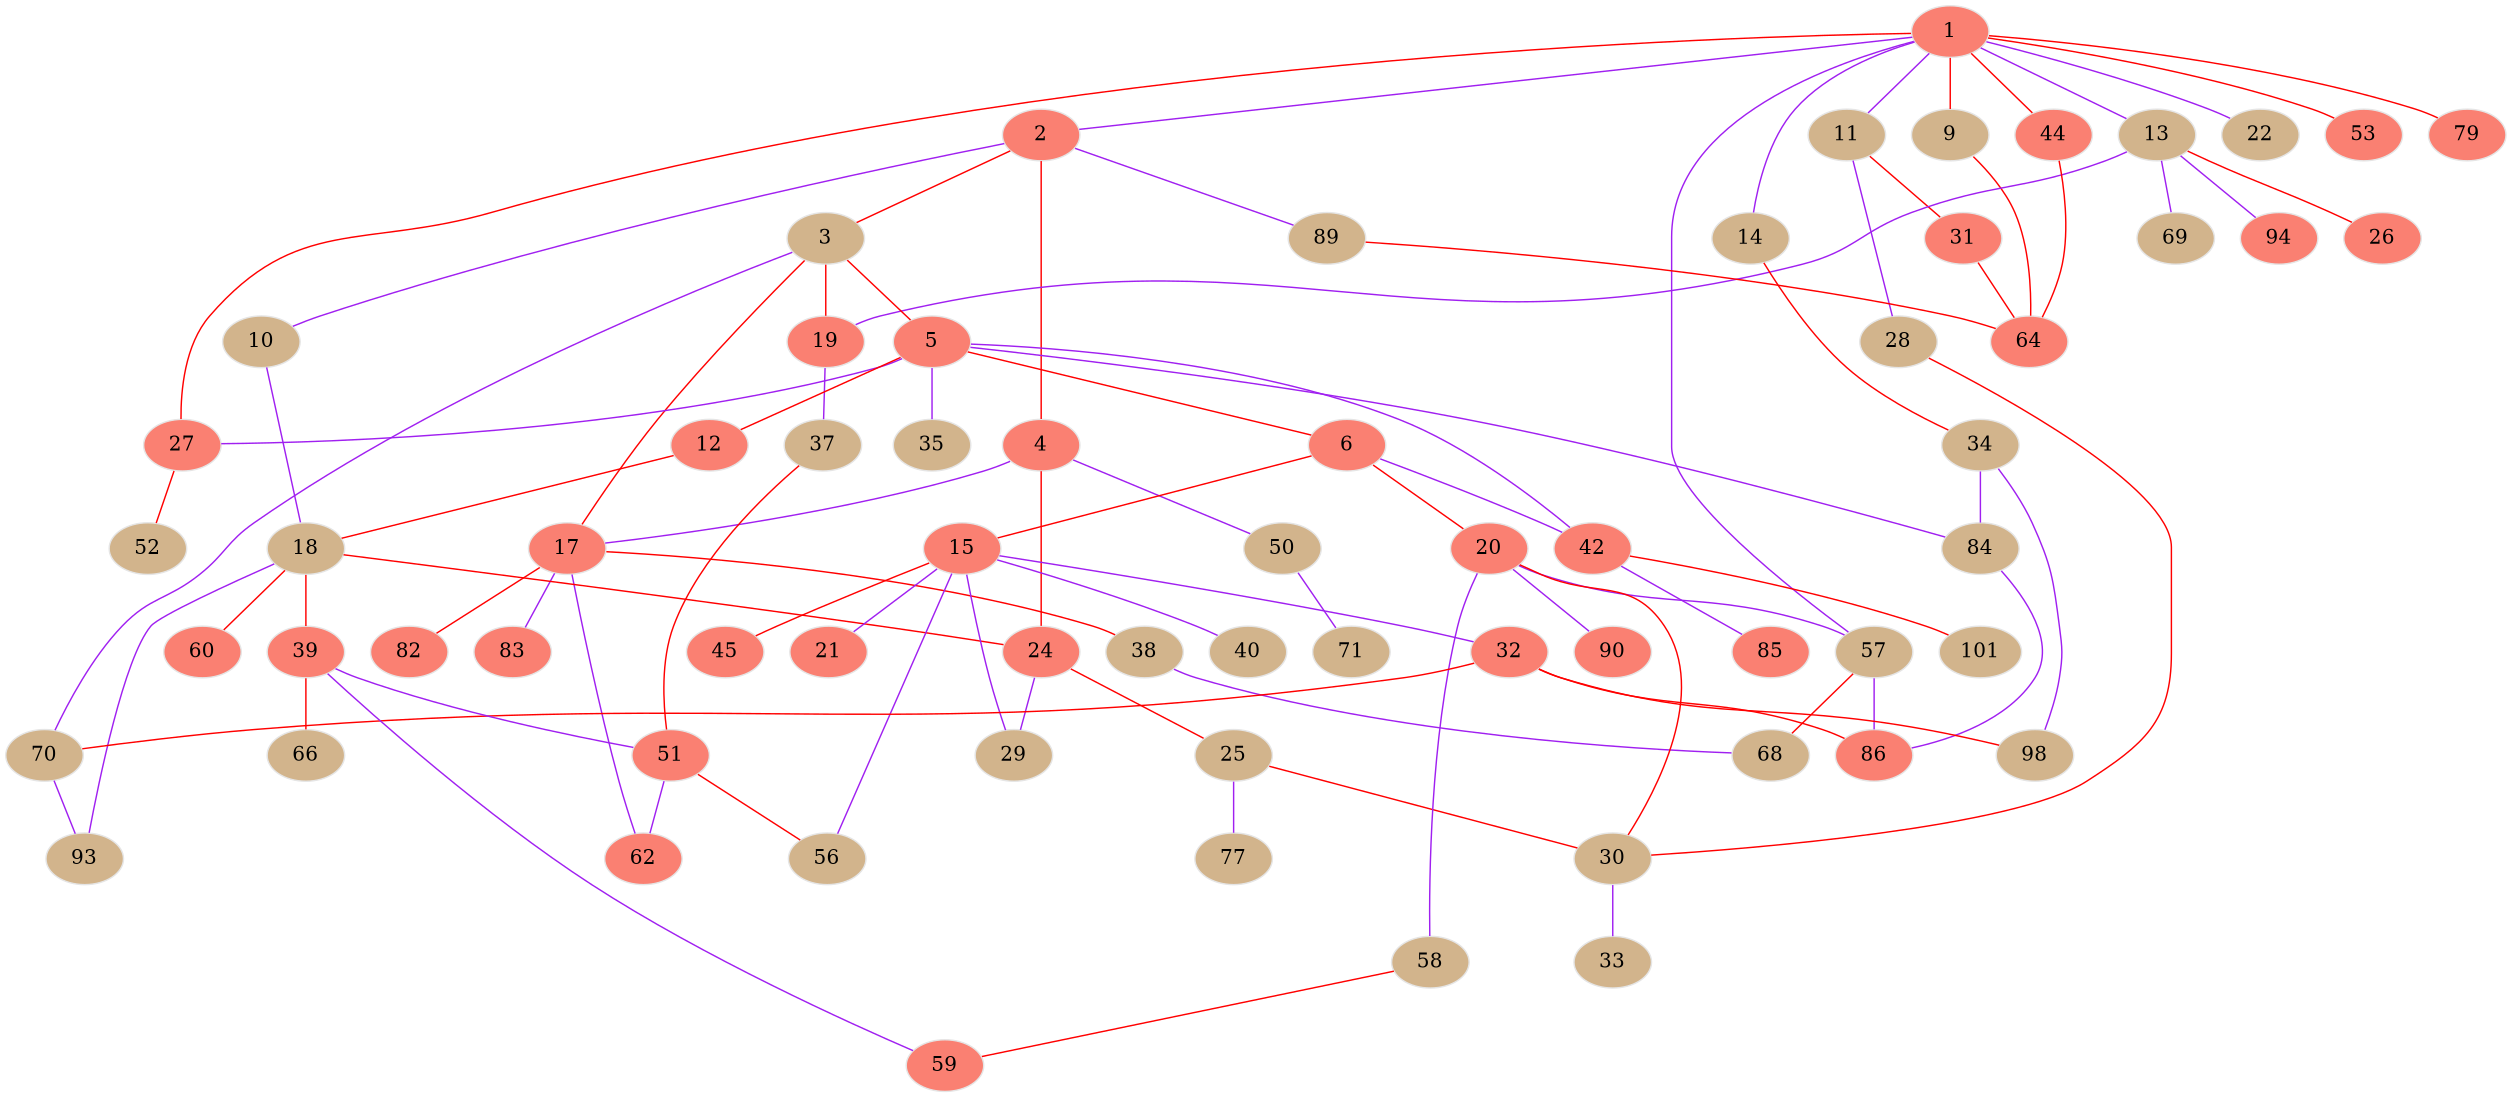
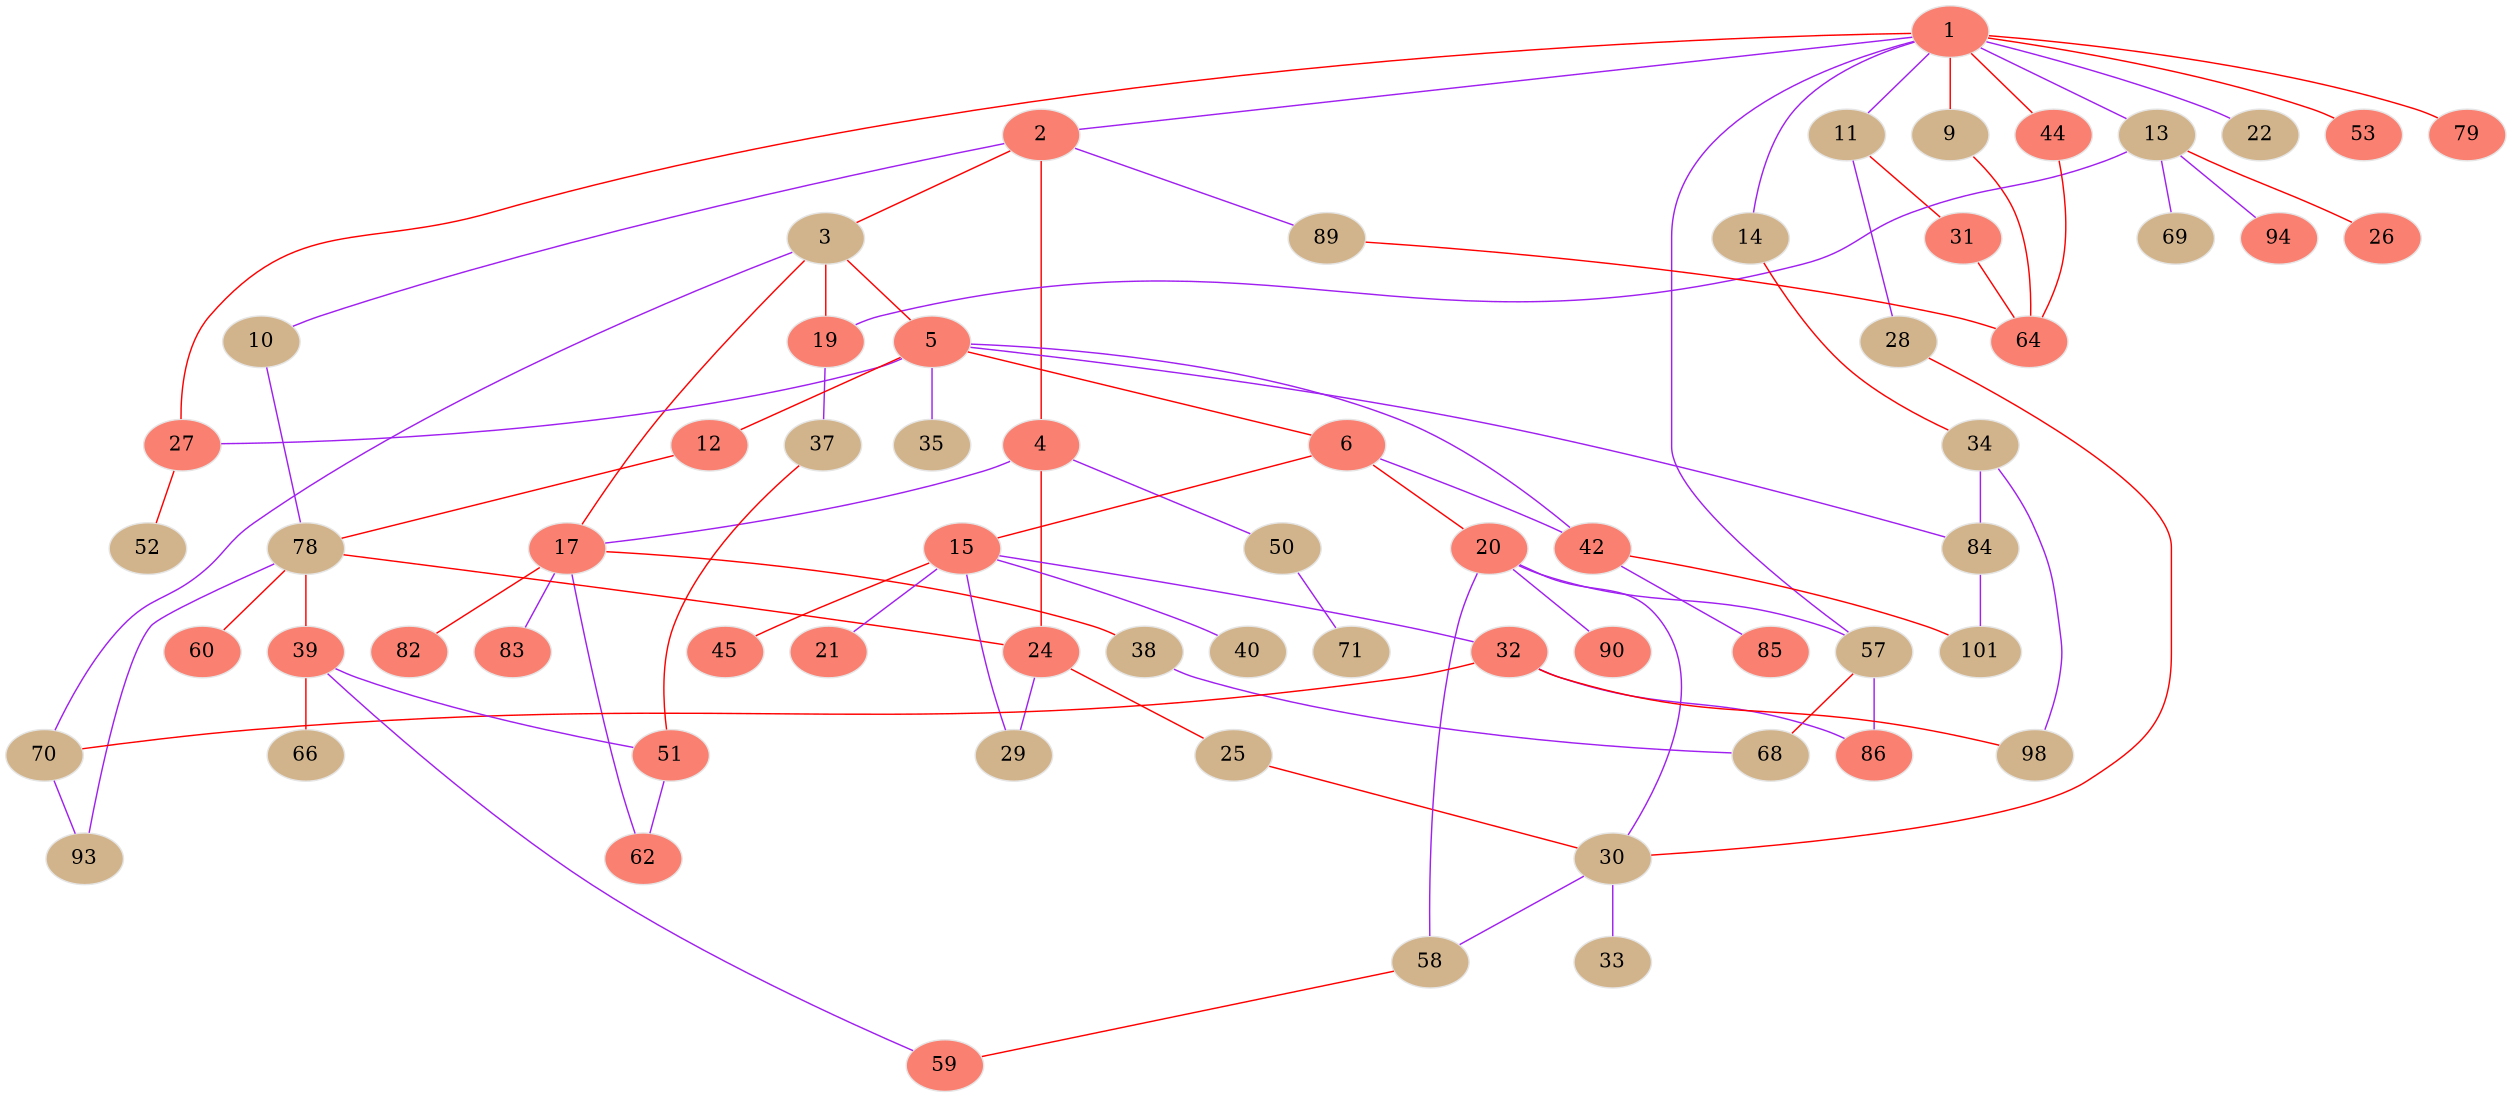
node "18": label "18" -> "78"
edge "20" -- "30": color red -> purple
edge "84" -- "86": now "84" -- "101"
edge "32" -- "86": color red -> purple
node "56": removed
node "77": removed
edge "30" -- "58": added
